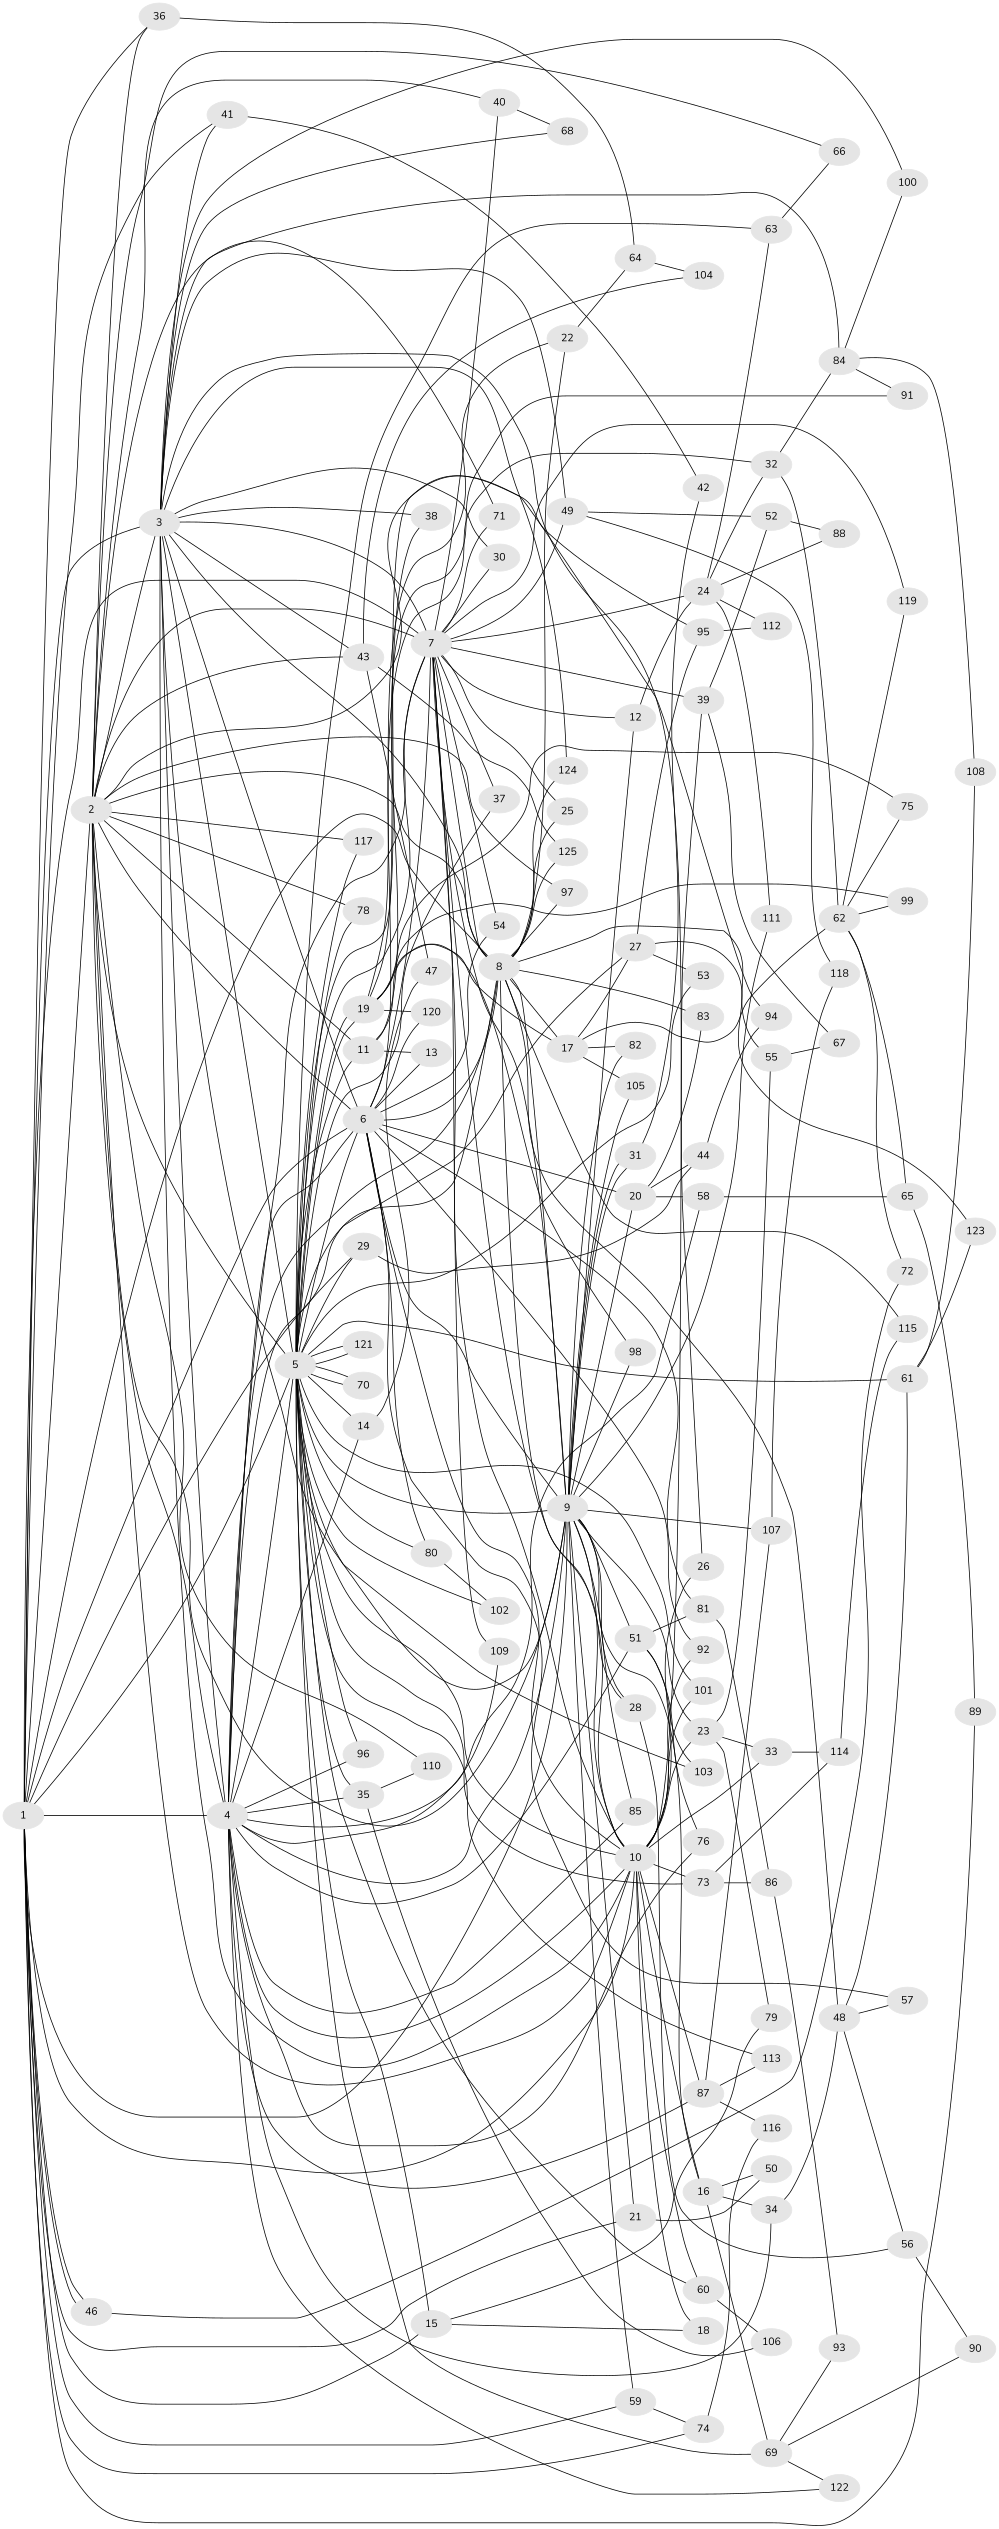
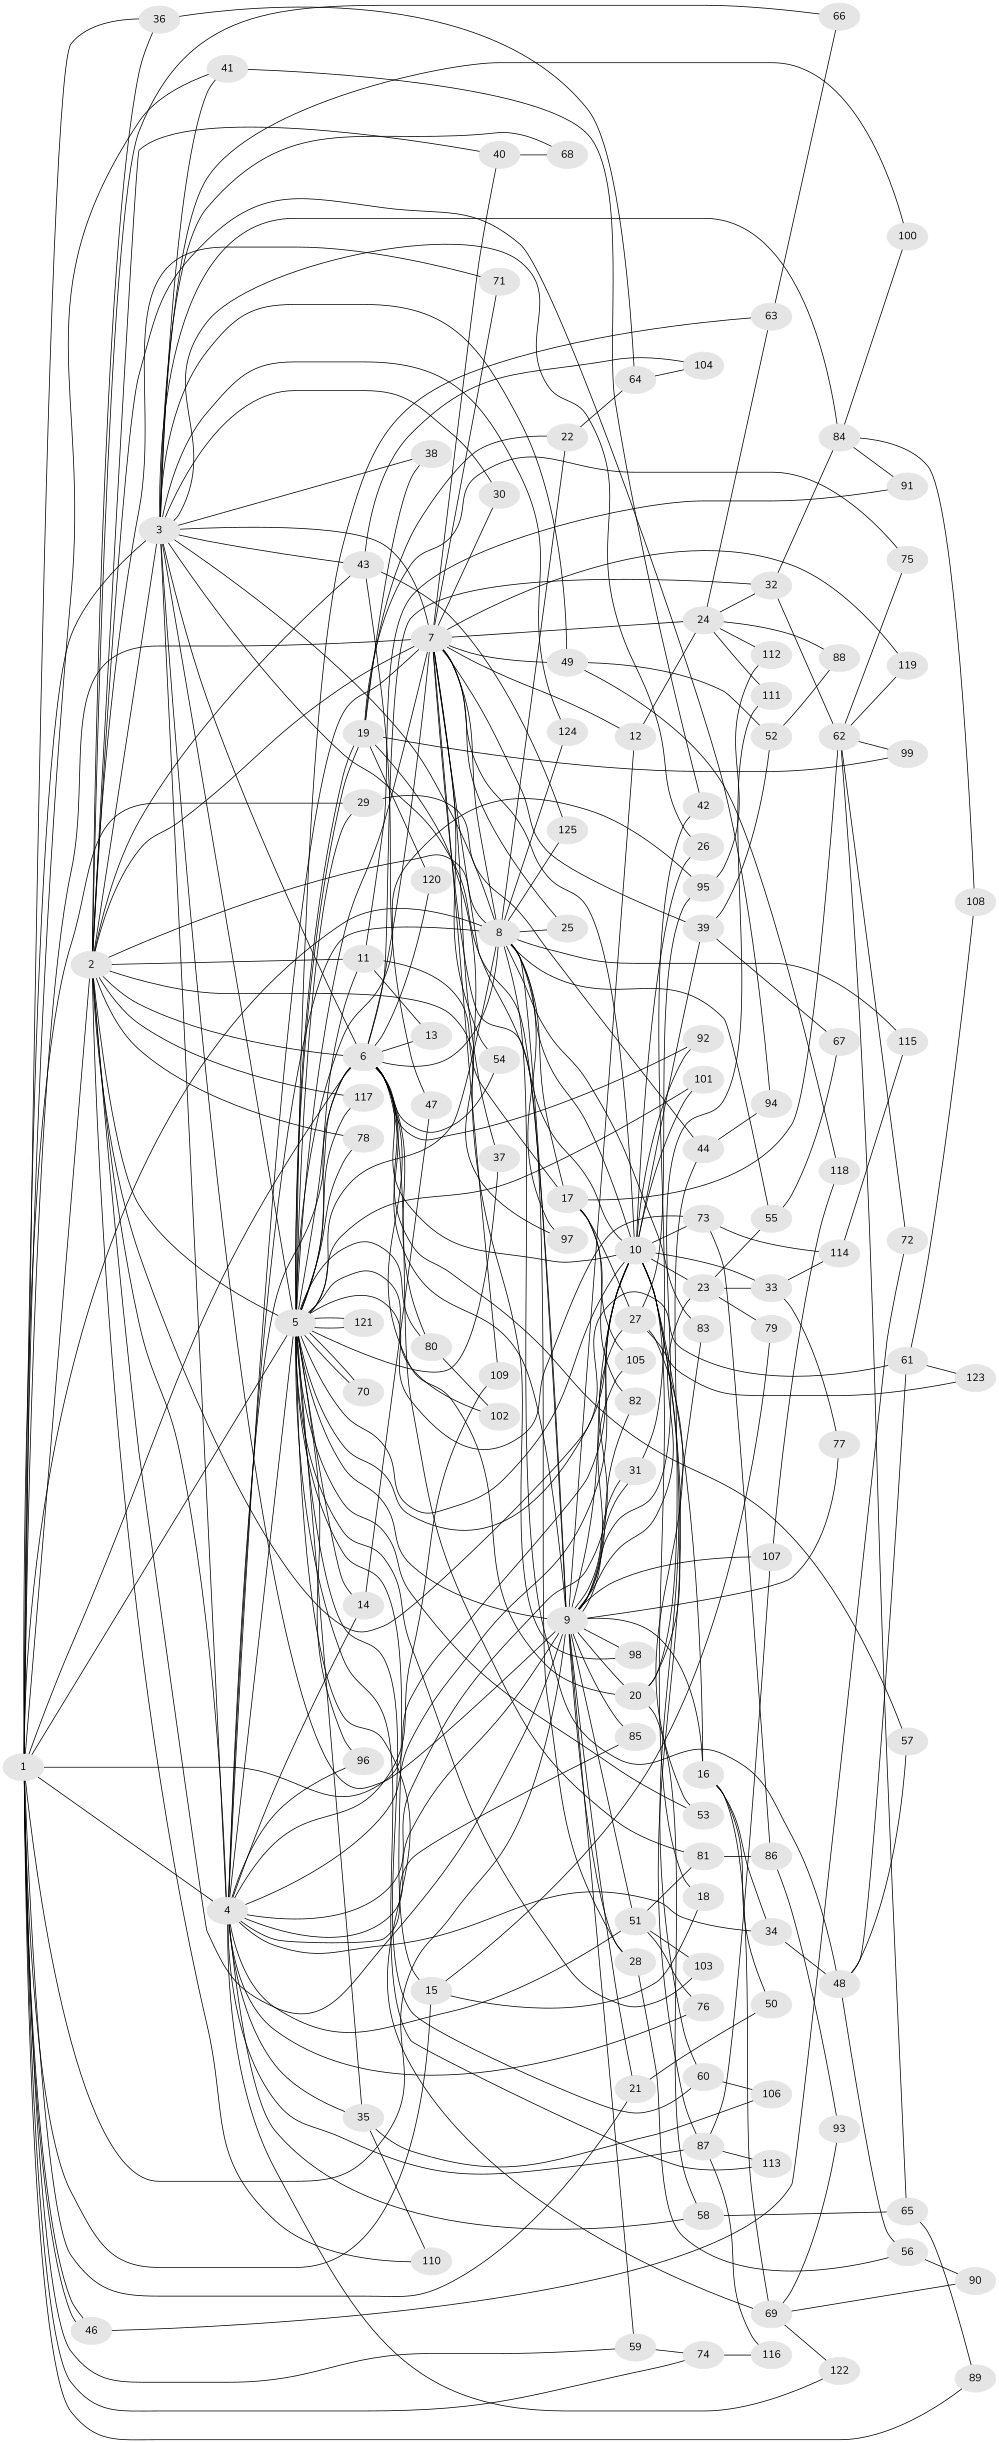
node "77": added
